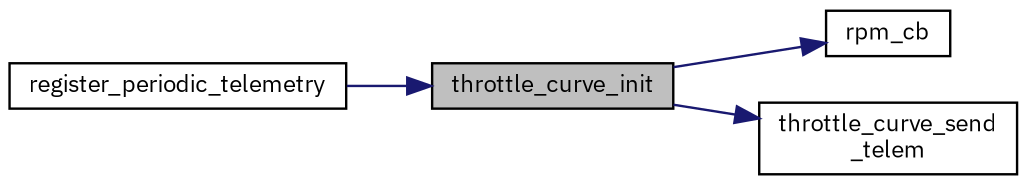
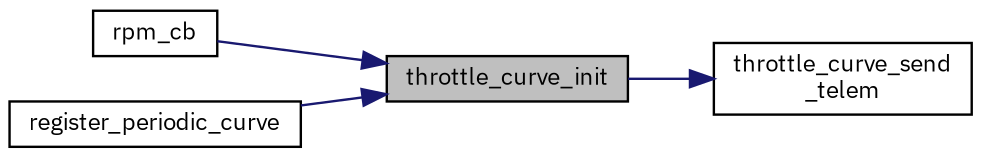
edge "throttle_curve_init" -> "rpm_cb": reversed
node "register_periodic_telemetry": label "register_periodic_telemetry" -> "register_periodic_curve"
